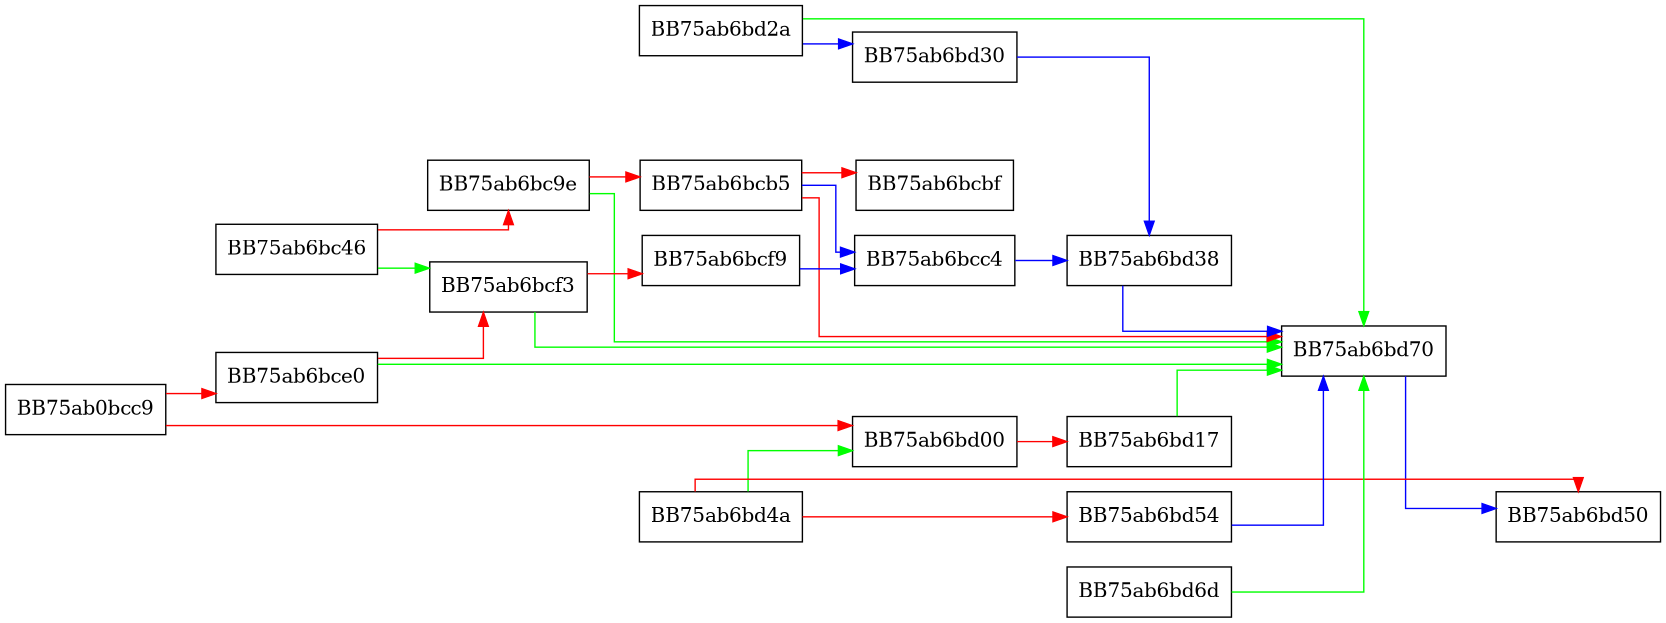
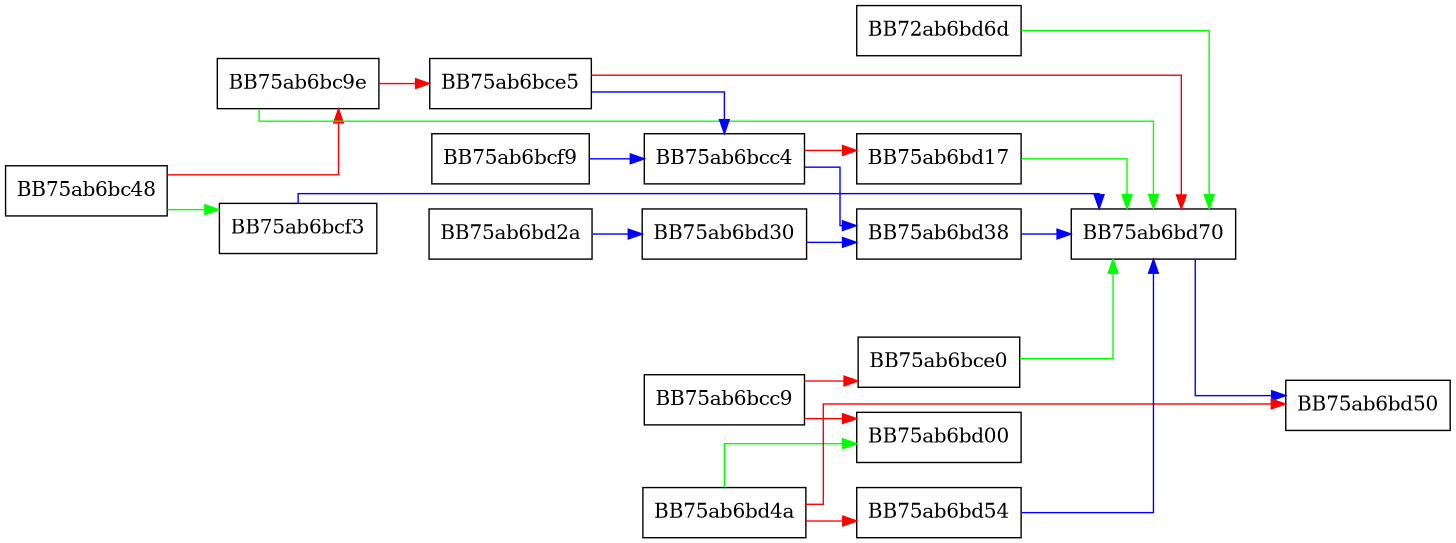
edge "BB75ab6bd2a" -> "BB75ab6bd70": removed
node "BB75ab6bcb5": label "BB75ab6bcb5" -> "BB75ab6bce5"
node "BB75ab6bcbf": removed
node "BB75ab6bc46": label "BB75ab6bc46" -> "BB75ab6bc48"
edge "BB75ab6bcf3" -> "BB75ab6bcf9": removed
edge "BB75ab6bcf3" -> "BB75ab6bd70": color green -> blue
edge "BB75ab6bce0" -> "BB75ab6bcf3": removed
node "BB75ab0bcc9": label "BB75ab0bcc9" -> "BB75ab6bcc9"
edge "BB75ab6bd00" -> "BB75ab6bd17": now "BB75ab6bcc4" -> "BB75ab6bd17"
node "BB75ab6bd6d": label "BB75ab6bd6d" -> "BB72ab6bd6d"
